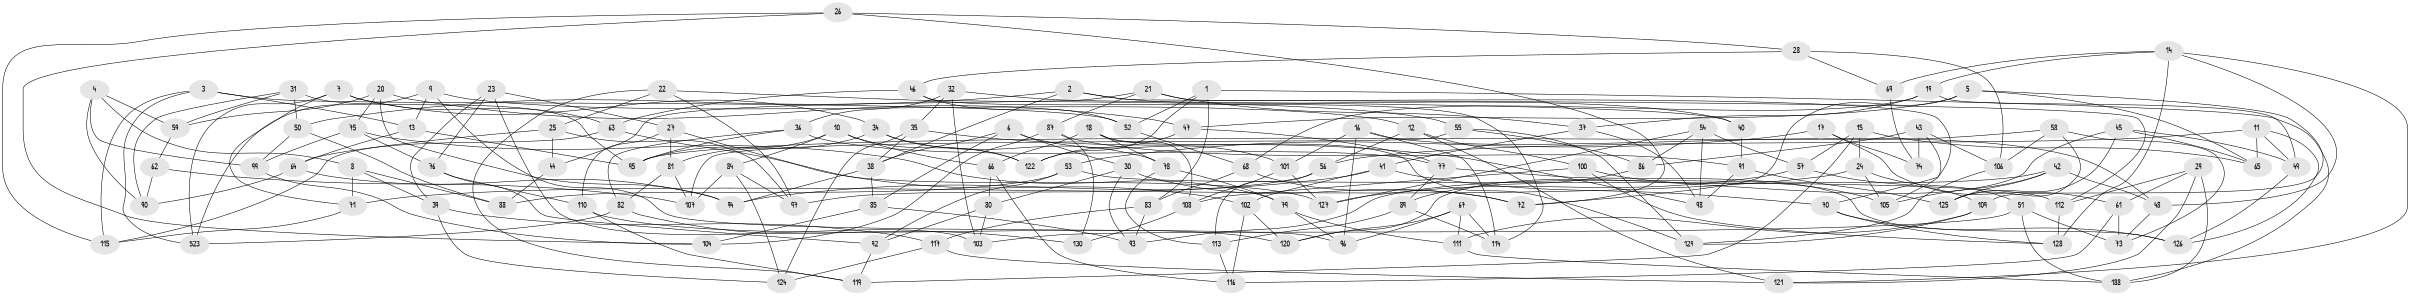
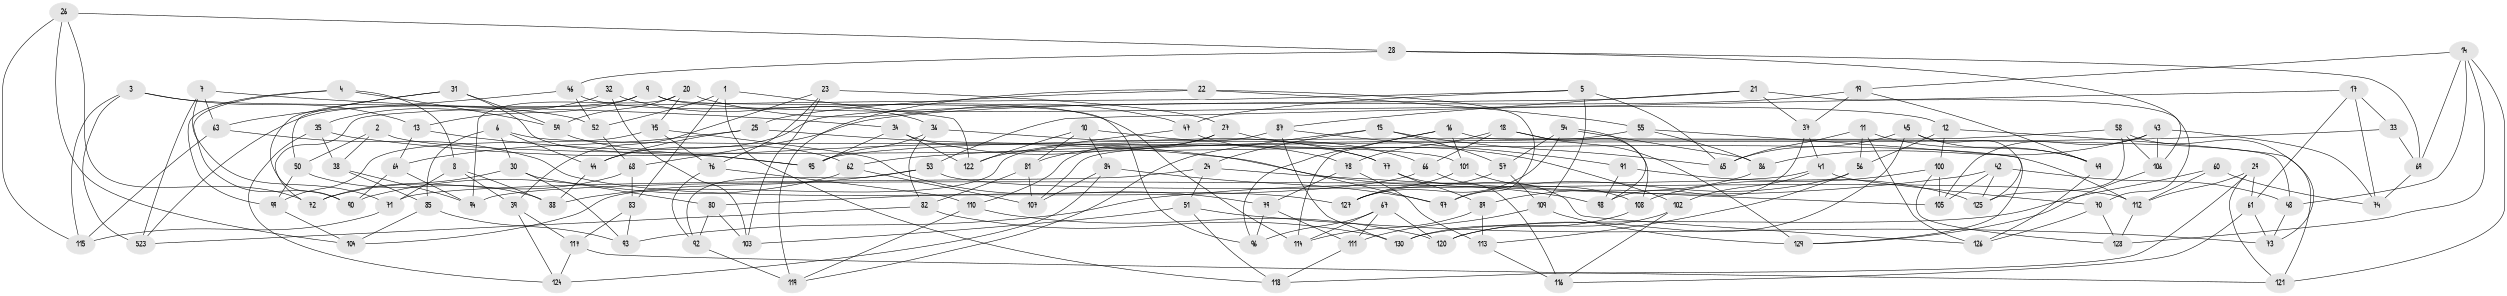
node "40": removed
node "33": added
edge "6" -- "38": now "6" -- "44"
node "60": added
node "188": label "188" -> "118"
